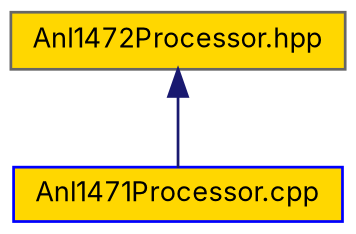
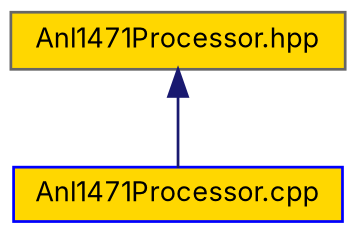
node "Anl1472Processor.hpp": label "Anl1472Processor.hpp" -> "Anl1471Processor.hpp"
